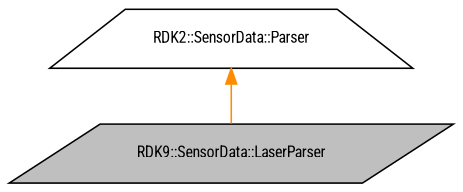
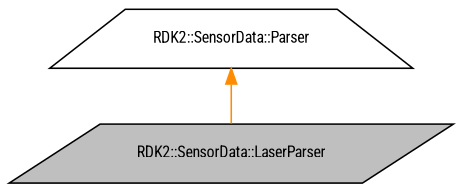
node "RDK9::SensorData::LaserParser": label "RDK9::SensorData::LaserParser" -> "RDK2::SensorData::LaserParser"
